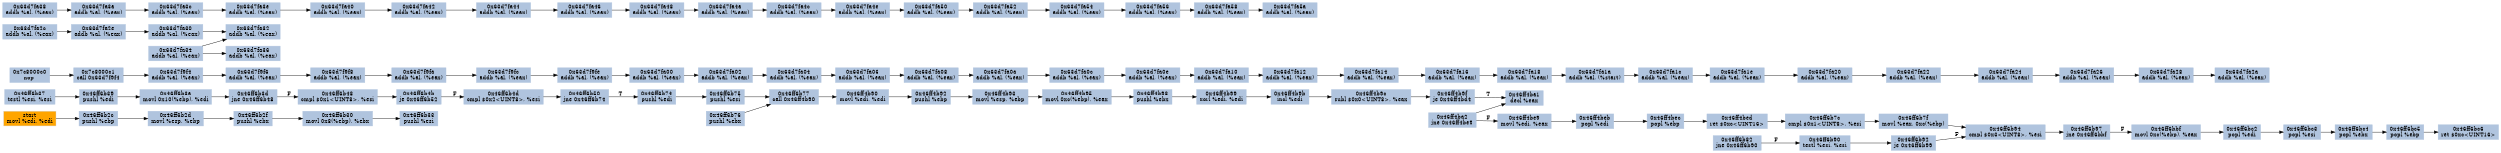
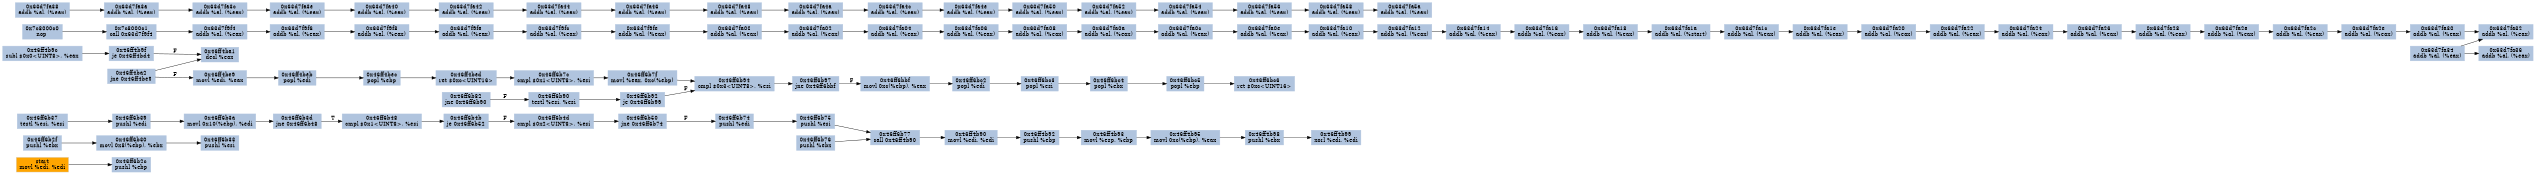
edge "0x63d7fa2a addb %al, (%eax)" -> "0x63d7fa2c addb %al, (%eax)": added
edge "0x46ff6b3d jne 0x46ff6b48" -> "0x46ff6b48 cmpl $0x1<UINT8>, %esi": label "F" -> "T"
edge "0x46ff6b50 jne 0x46ff6b74" -> "0x46ff6b74 pushl %edi": label "T" -> "F"
edge "0x46ff4b9f je 0x46ff4bd4" -> "0x46ff4ba1 decl %eax": label "T" -> "F"
node "0x46ff4b9b incl %edi": removed
node "0x46ff6b2d movl %esp, %ebp": removed
